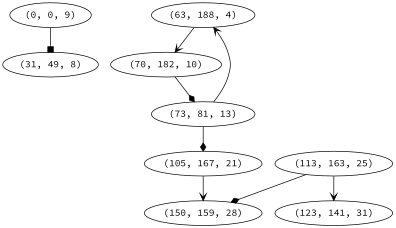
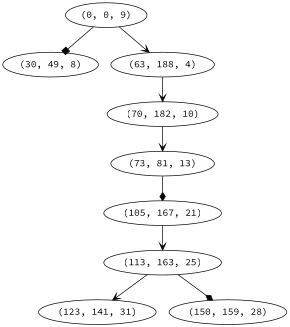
node "(31, 49, 8)": label "(31, 49, 8)" -> "(30, 49, 8)"
edge "(73, 81, 13)" -> "(63, 188, 4)": now "(0, 0, 9)" -> "(63, 188, 4)"
edge "(70, 182, 10)" -> "(73, 81, 13)": arrowhead diamond -> vee
edge "(105, 167, 21)" -> "(150, 159, 28)": now "(105, 167, 21)" -> "(113, 163, 25)"
